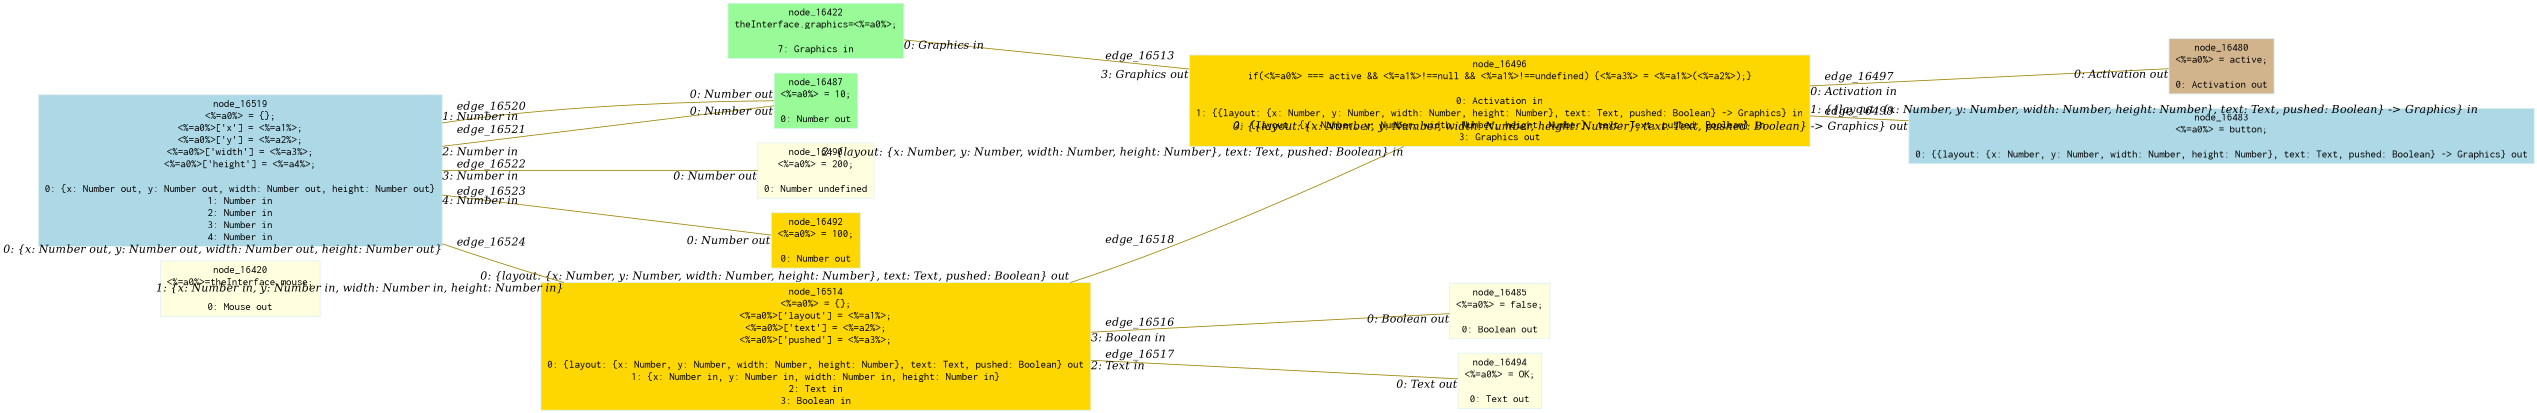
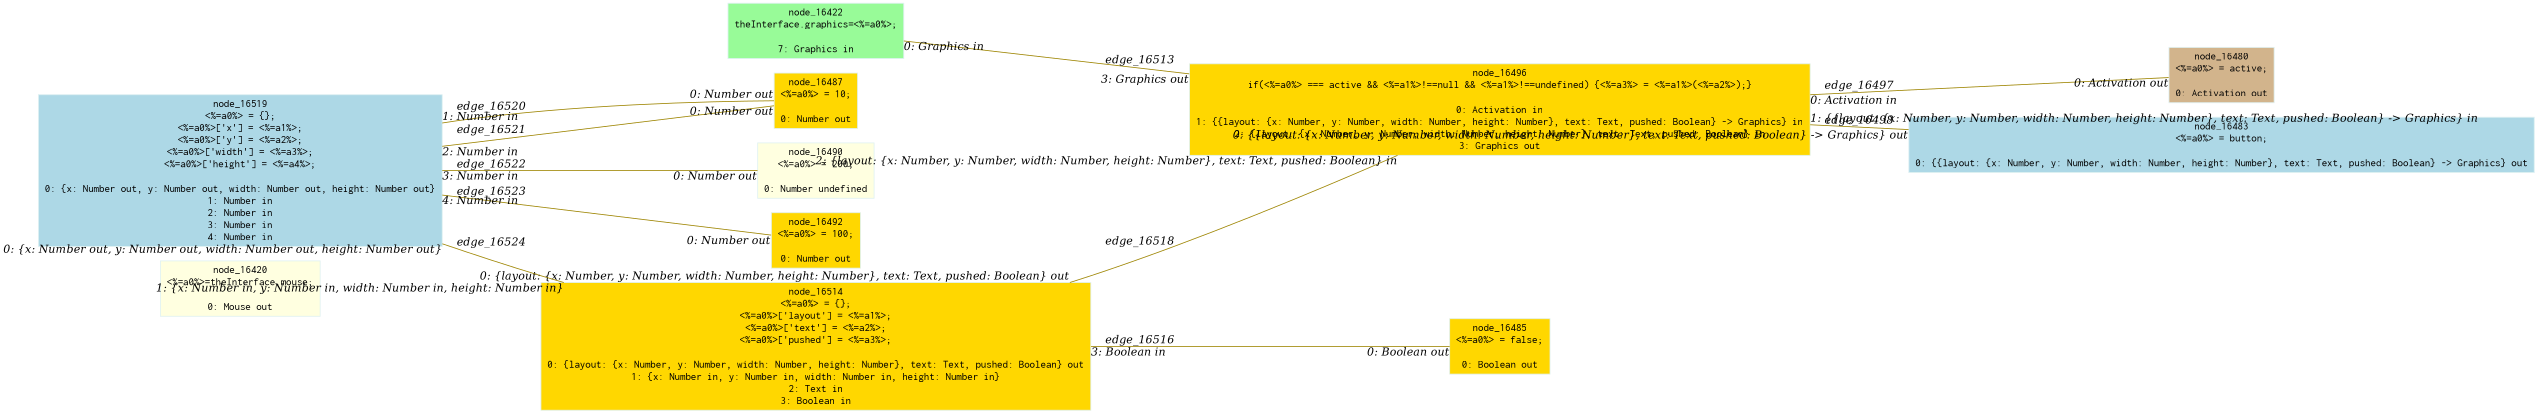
node "node_16487 <%=a0%> = 10; 0: Number out": fillcolor palegreen -> gold
node "node_16485 <%=a0%> = false; 0: Boolean out": fillcolor lightyellow -> gold
node "node_16494 <%=a0%> = OK; 0: Text out": removed
